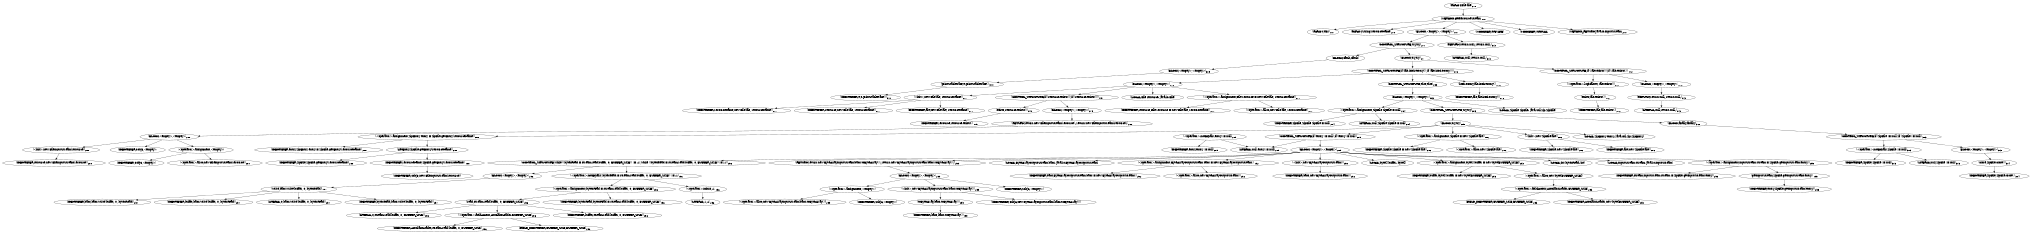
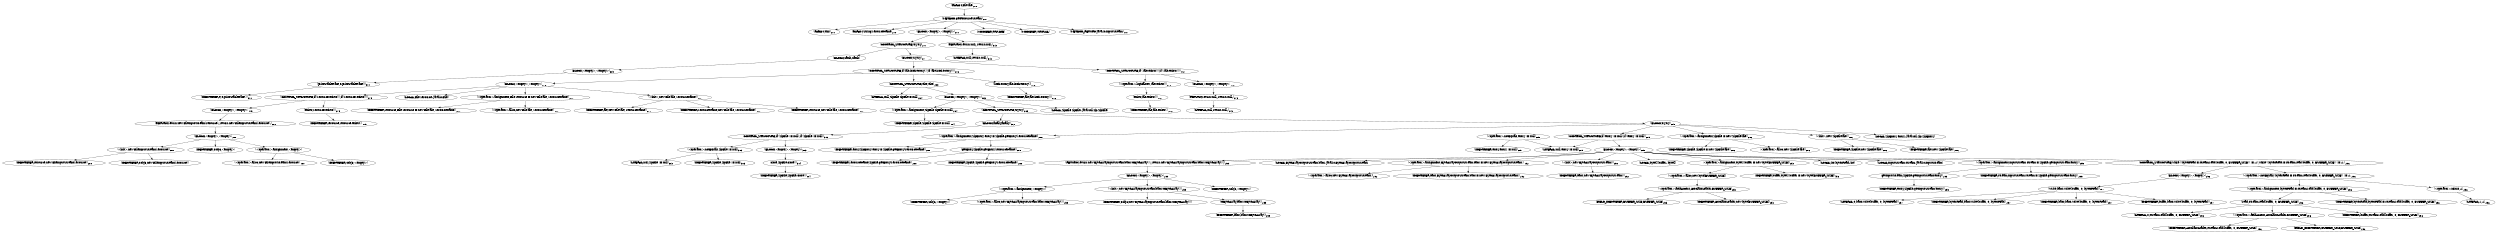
edge "(<operator>.assignment,ZipFile zipFile = null)" -> "(LITERAL,null,ZipFile zipFile = null)": now "(CONTROL_STRUCTURE,else,else)" -> "(LITERAL,null,ZipFile zipFile = null)"
edge "(IDENTIFIER,resourceName,zipFile.getEntry(resourceName))" -> "(IDENTIFIER,$obj3,new FileInputStream(resource))": now "(<init>,new FileInputStream(resource))" -> "(IDENTIFIER,$obj3,new FileInputStream(resource))"
node "(IDENTIFIER,buffer,byte[] buffer = new byte[BUFFER_SIZE])": text "293" -> "493"
